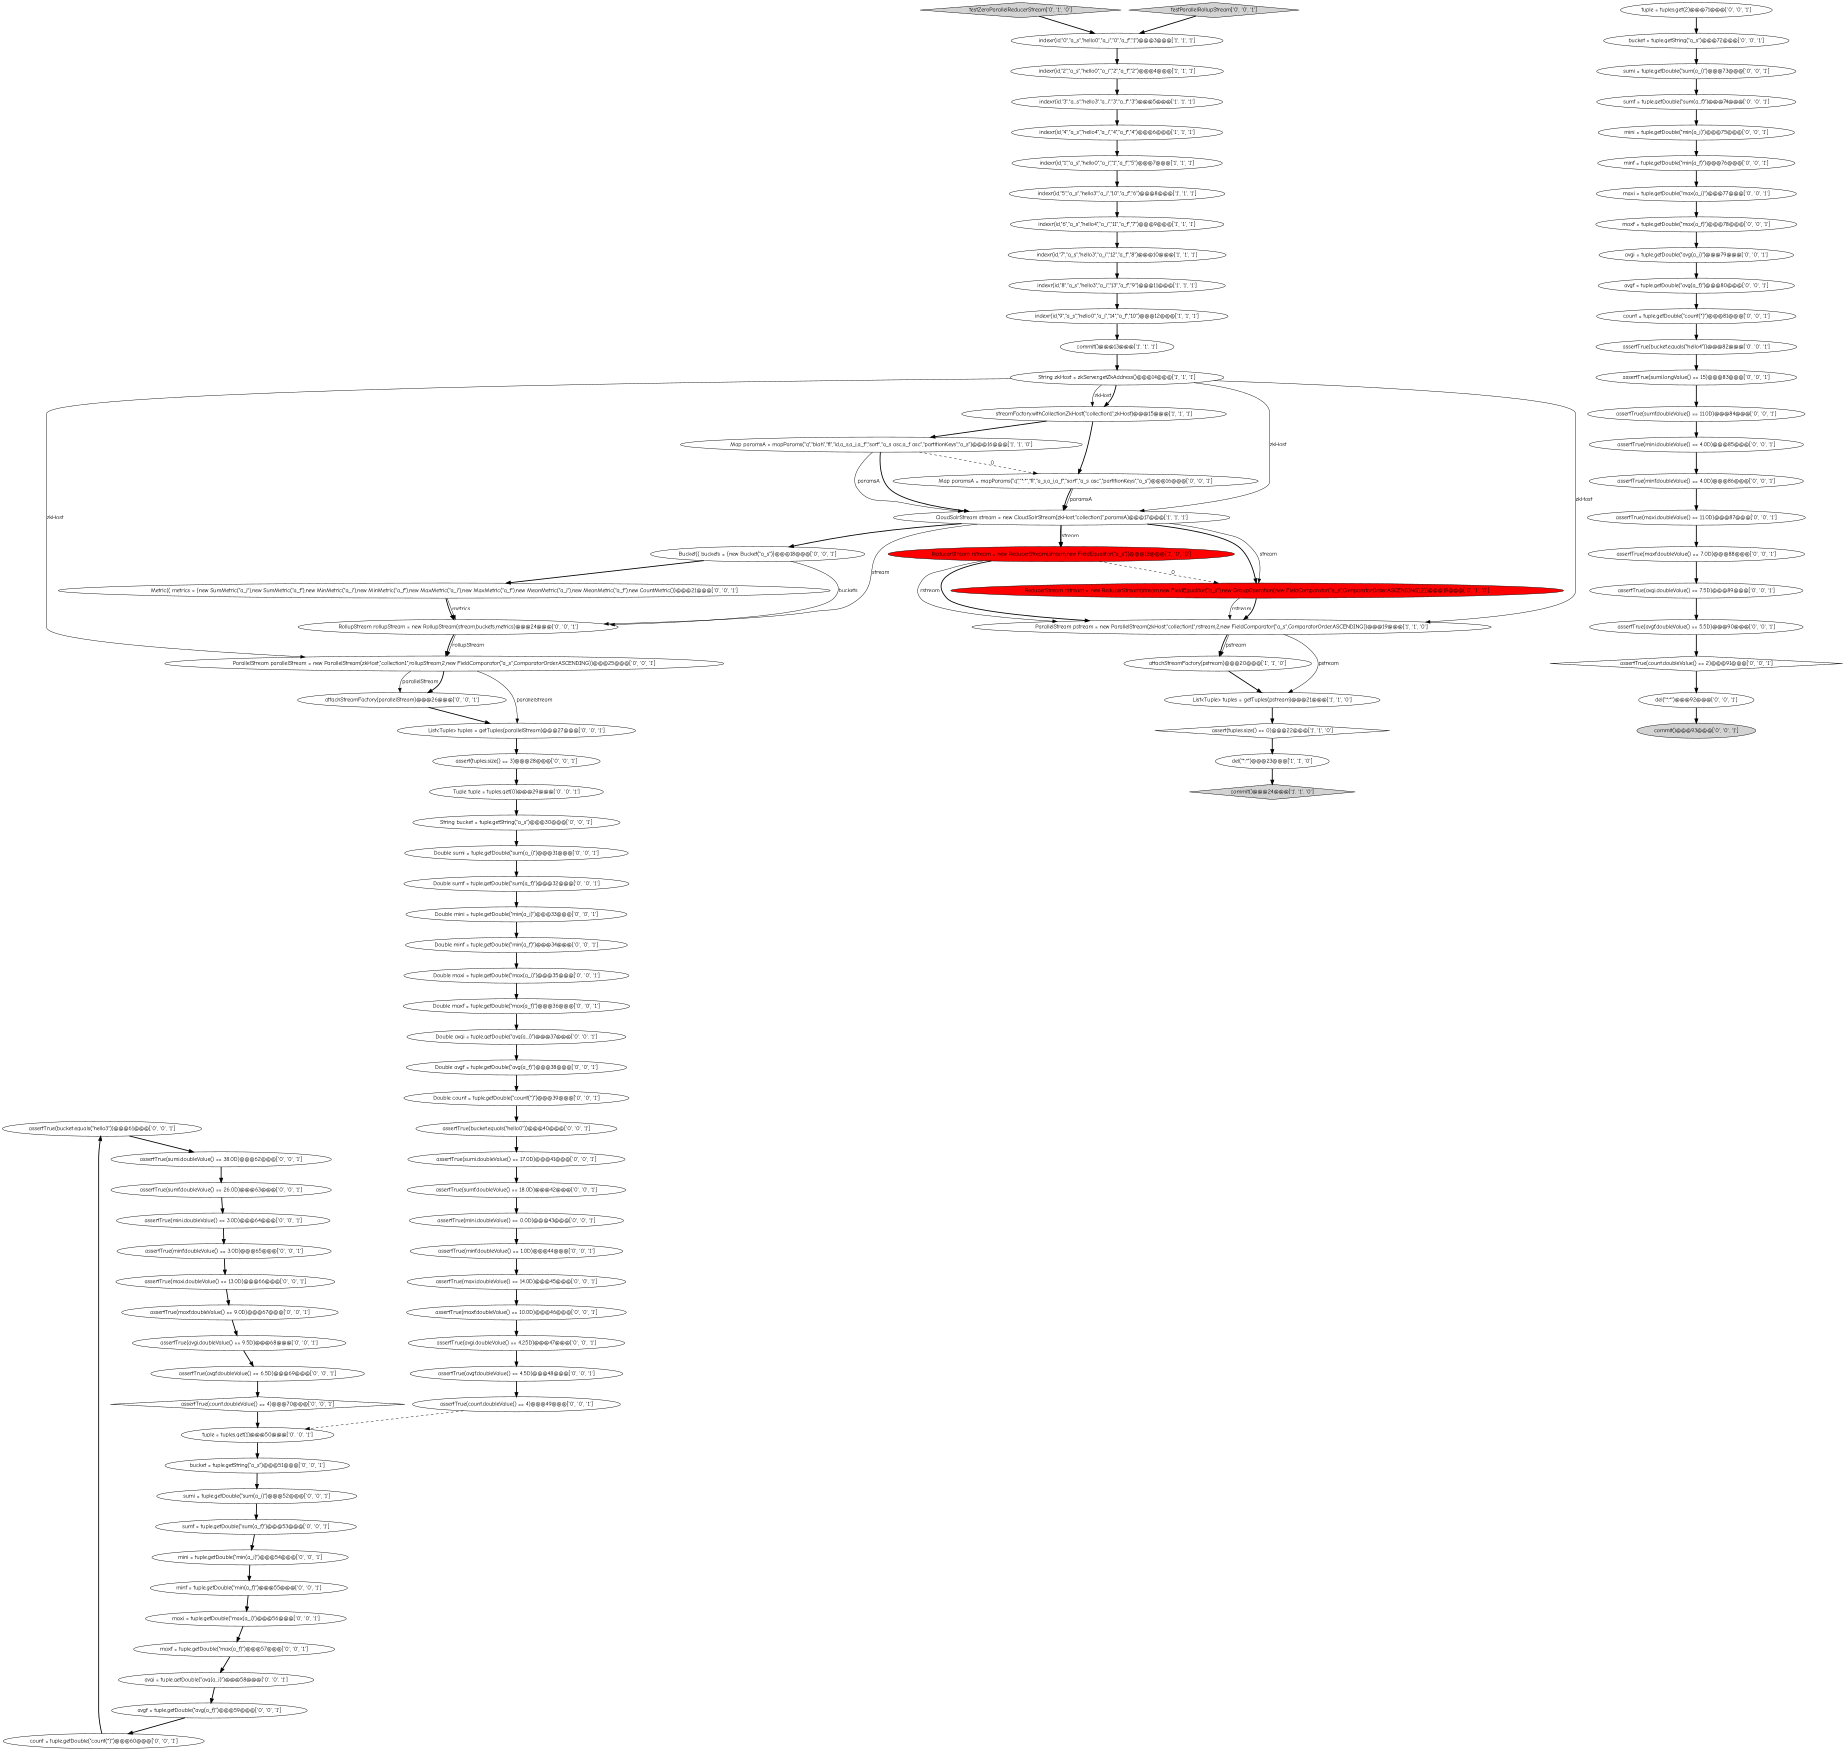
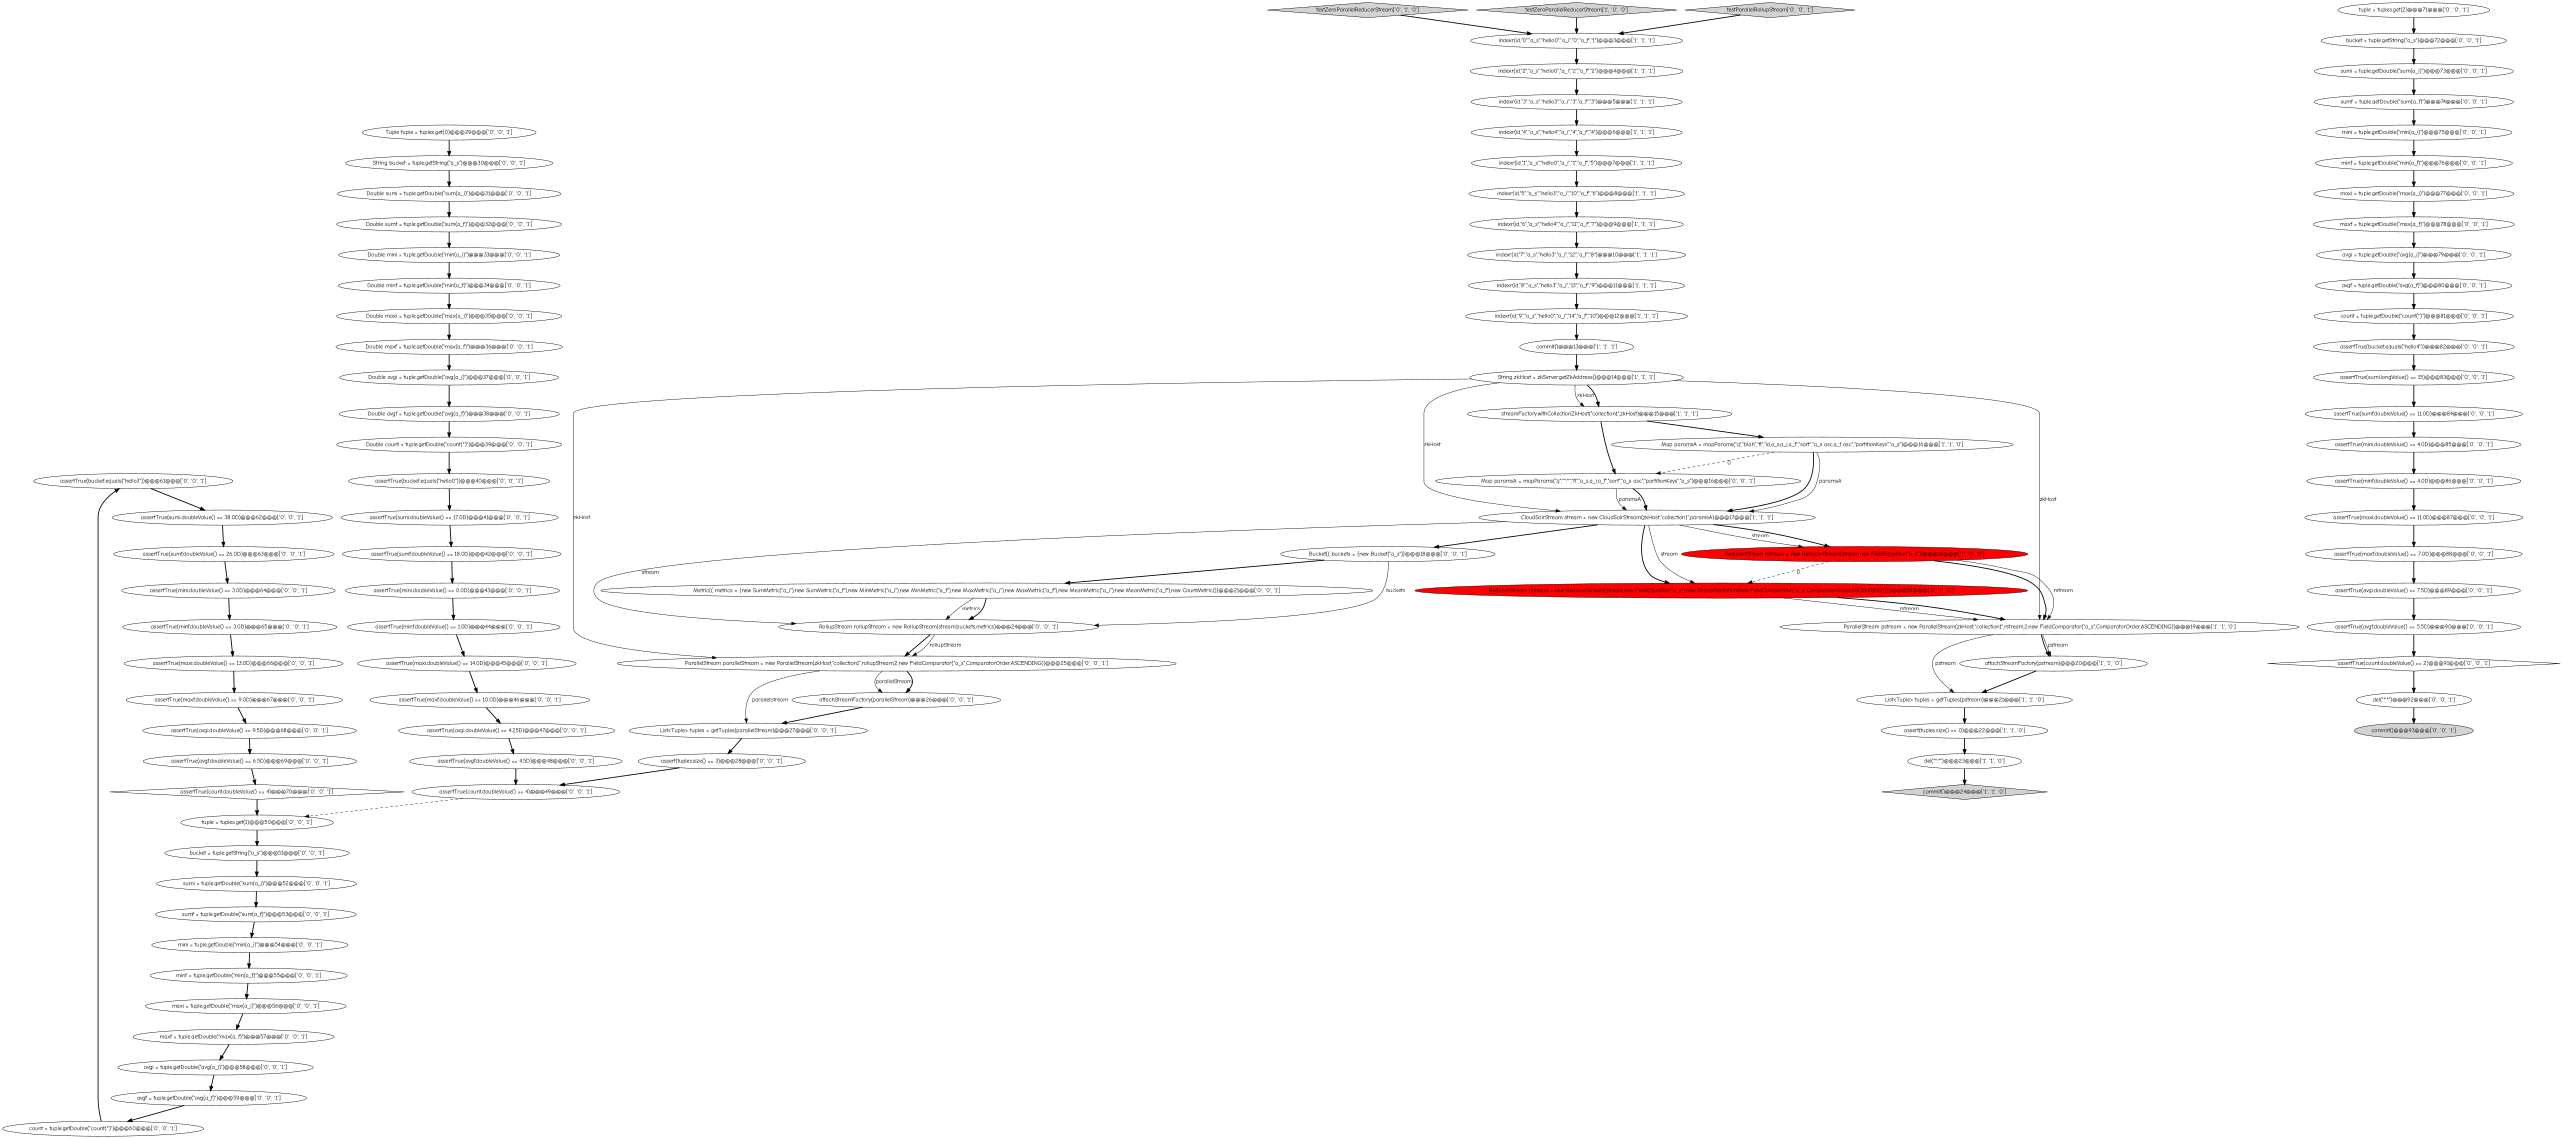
node "testZeroParallelReducerStream['1', '0', '0']": added
node "assert(tuples.size() == 0)@@@22@@@['1', '1', '0']": shape diamond -> ellipse
edge "assert(tuples.size() == 3)@@@28@@@['0', '0', '1']" -> "Tuple tuple = tuples.get(0)@@@29@@@['0', '0', '1']": now "assert(tuples.size() == 3)@@@28@@@['0', '0', '1']" -> "assertTrue(count.doubleValue() == 4)@@@49@@@['0', '0', '1']"
